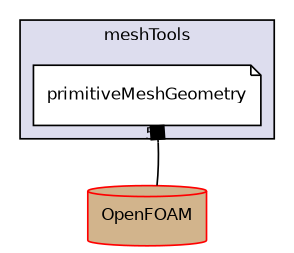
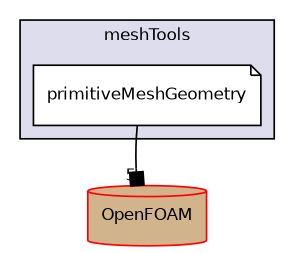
edge "OpenFOAM" -> "primitiveMeshGeometry": reversed
